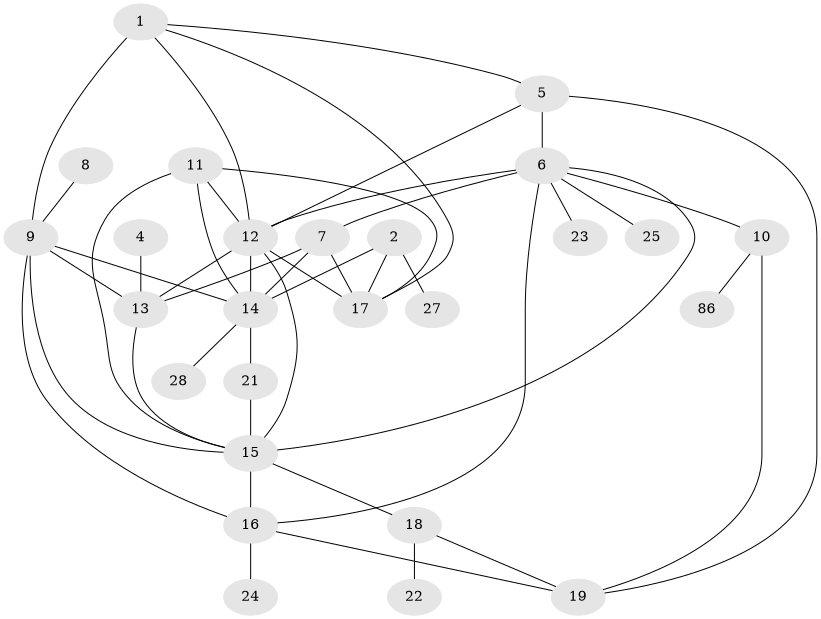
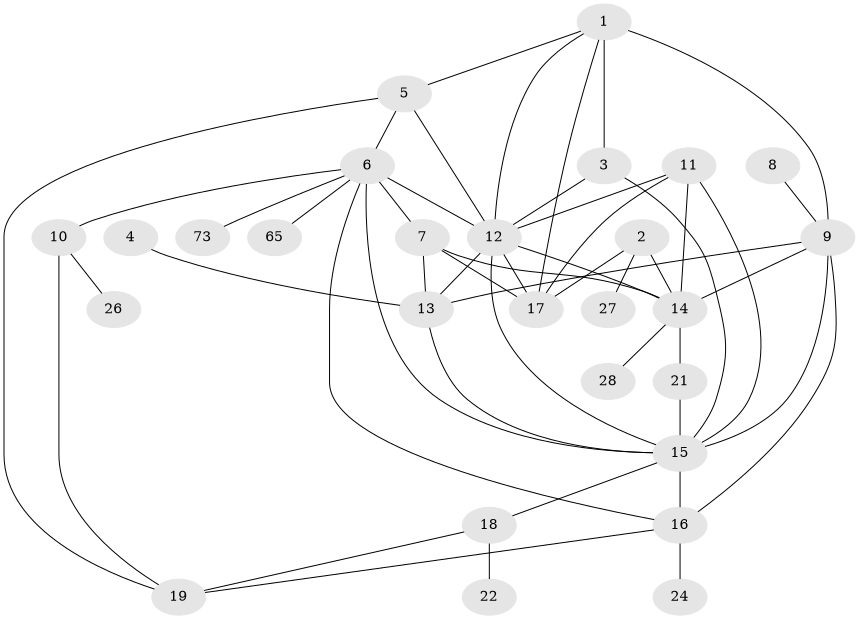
node "3": added
node "23": label "23" -> "73"
node "25": label "25" -> "65"
node "86": label "86" -> "26"
